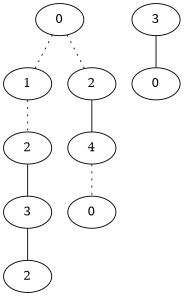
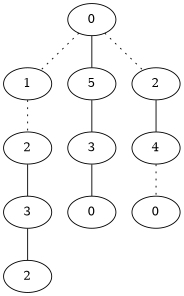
node "5": added
